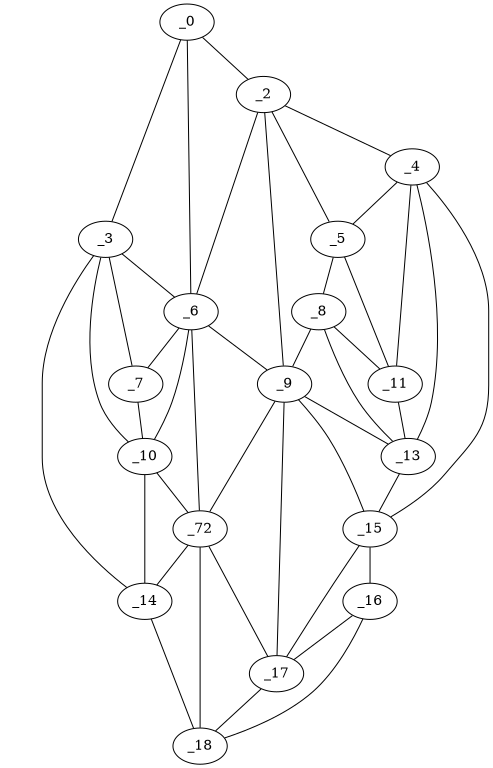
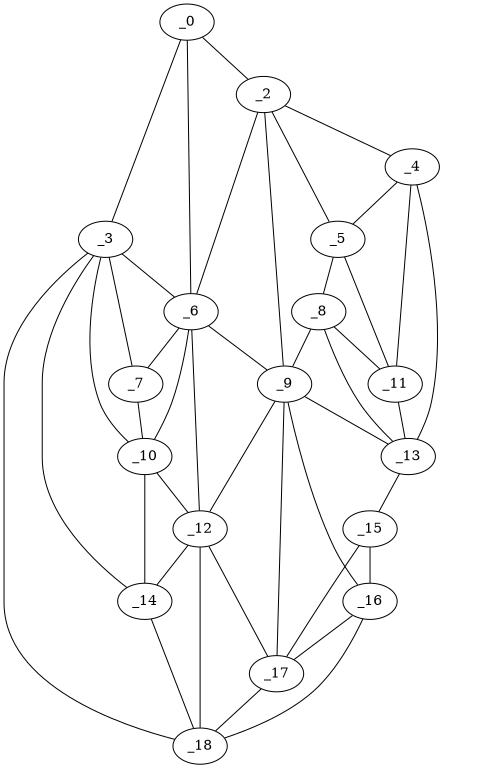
edge "_4" -- "_15": removed
edge "_9" -- "_15": now "_9" -- "_16"
node "_72": label "_72" -> "_12"
edge "_3" -- "_18": added
